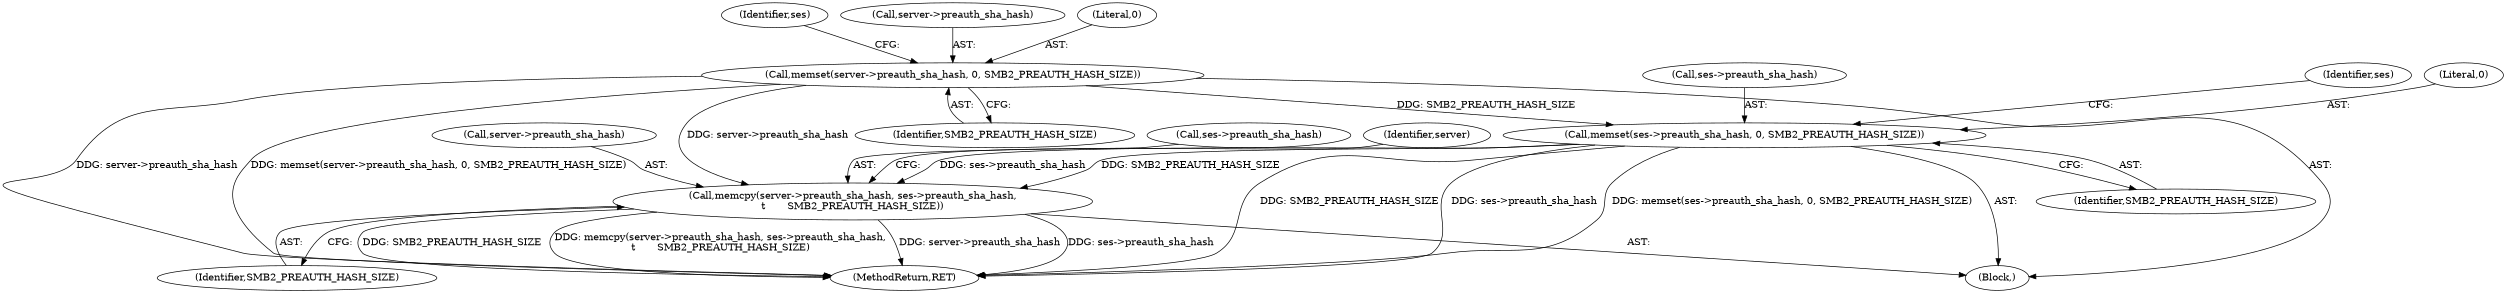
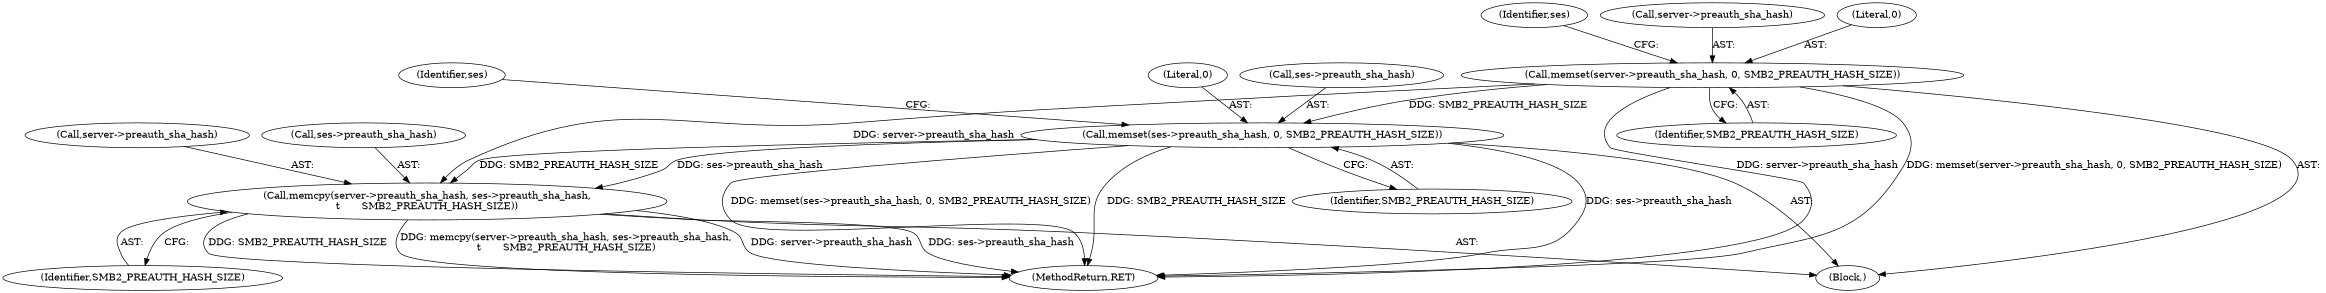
node "(Identifier,server)": removed
